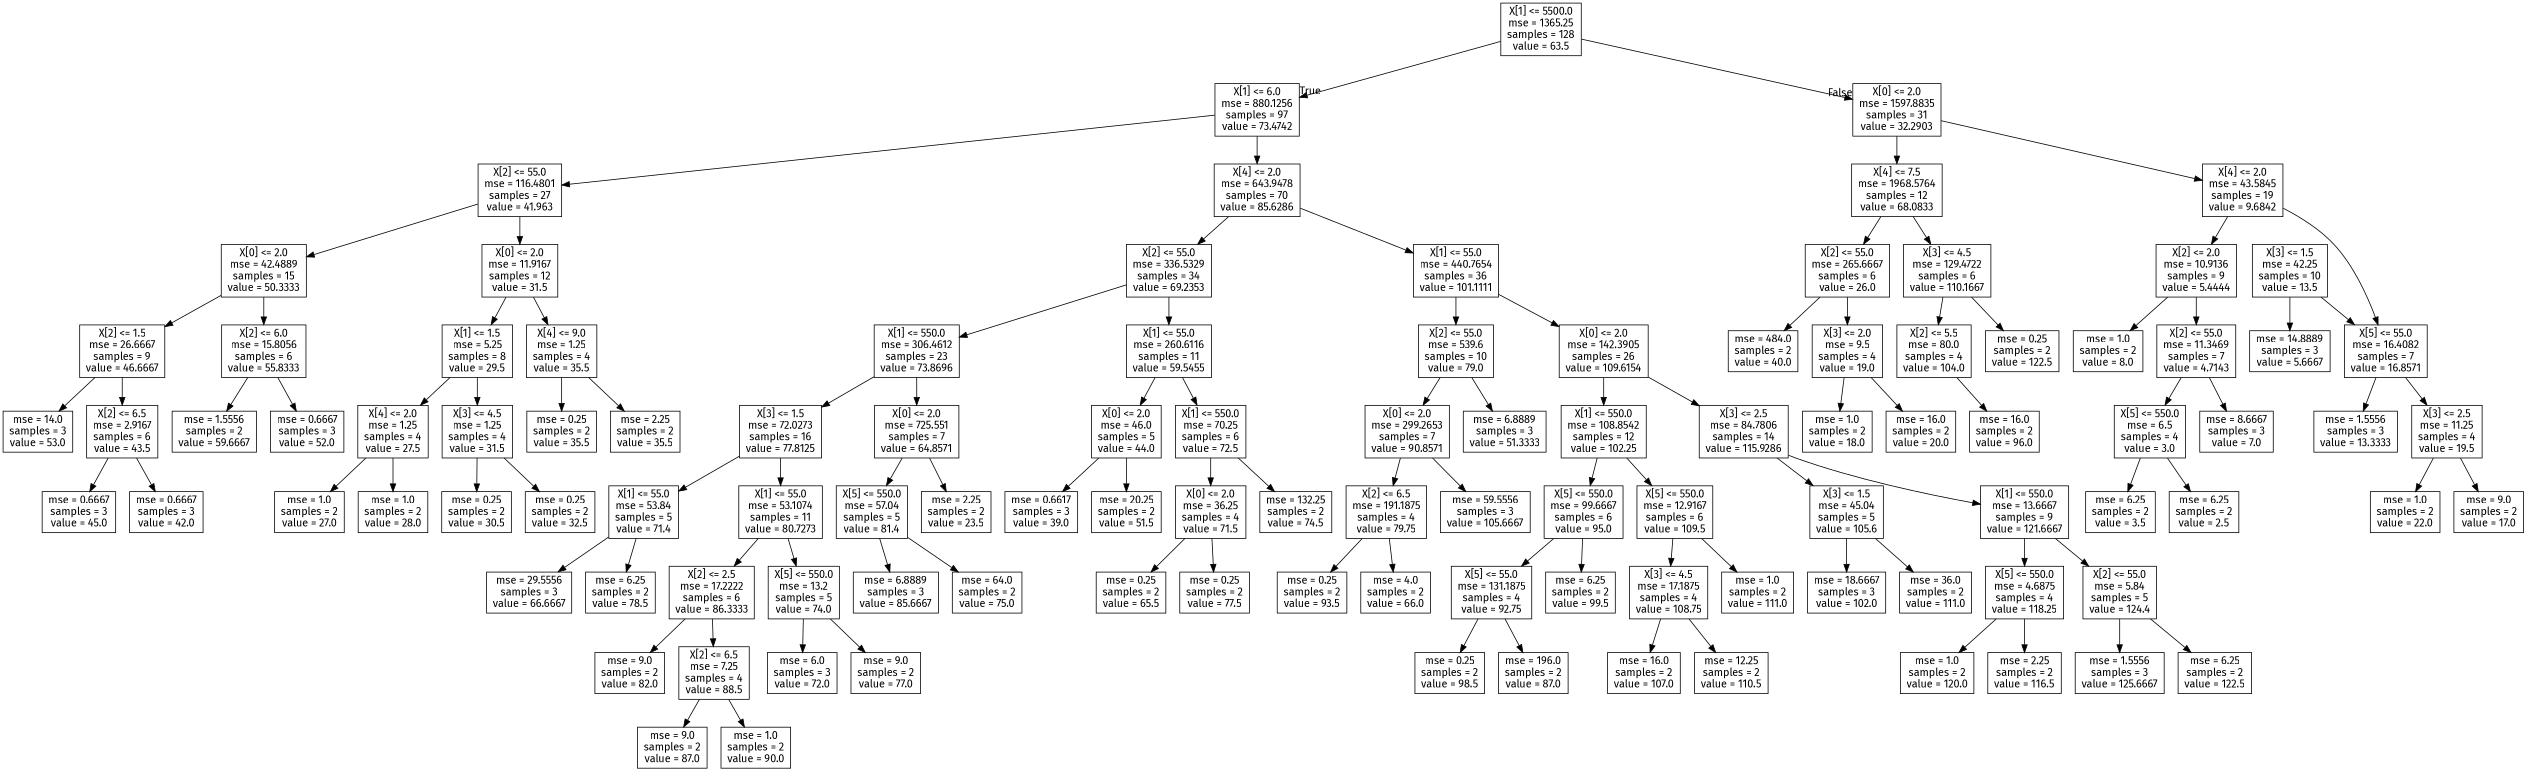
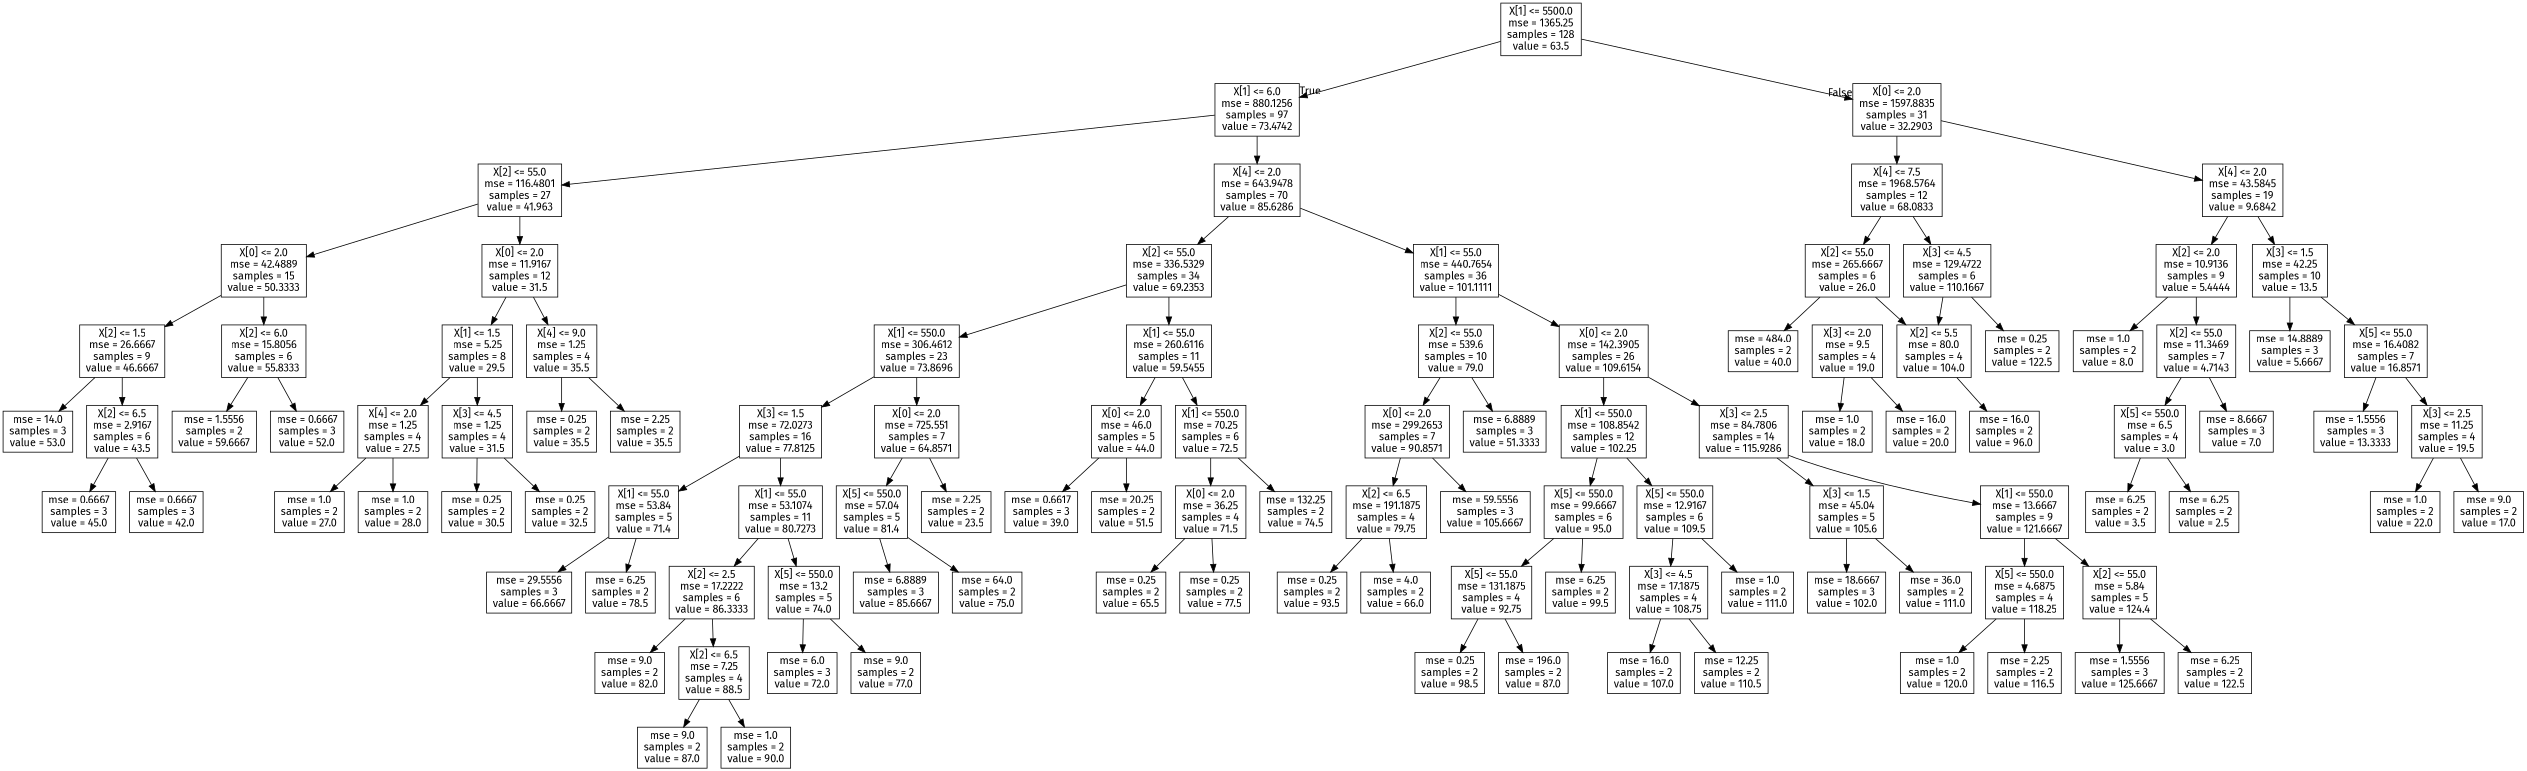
edge "X[4] <= 2.0 mse = 43.5845 samples = 19 value = 9.6842" -> "X[5] <= 55.0 mse = 16.4082 samples = 7 value = 16.8571": now "X[4] <= 2.0 mse = 43.5845 samples = 19 value = 9.6842" -> "X[3] <= 1.5 mse = 42.25 samples = 10 value = 13.5"
edge "X[2] <= 55.0 mse = 265.6667 samples = 6 value = 26.0" -> "X[3] <= 2.0 mse = 9.5 samples = 4 value = 19.0": now "X[2] <= 55.0 mse = 265.6667 samples = 6 value = 26.0" -> "X[2] <= 5.5 mse = 80.0 samples = 4 value = 104.0"
